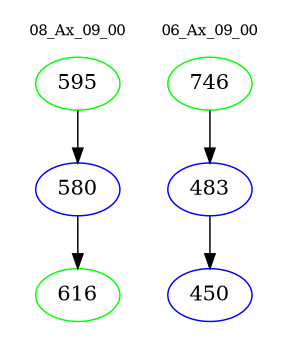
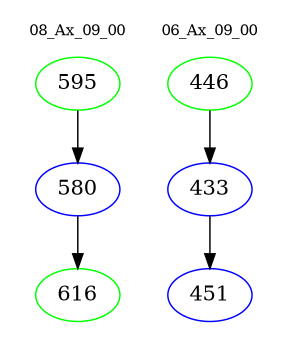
node "746": label "746" -> "446"
node "483": label "483" -> "433"
node "450": label "450" -> "451"
